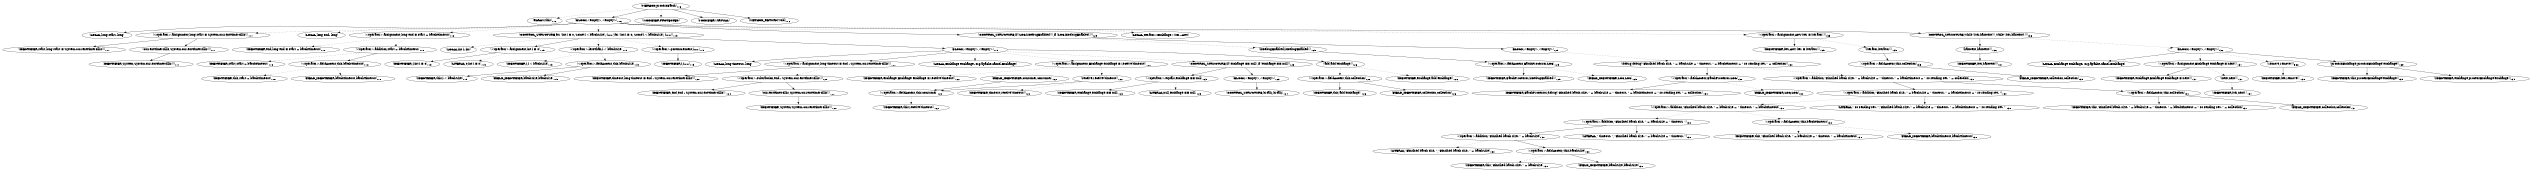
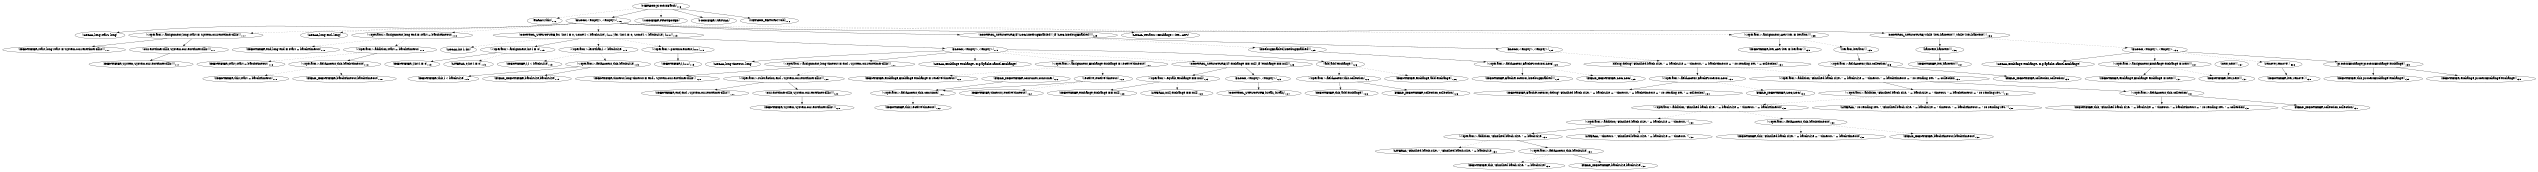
edge "(<operator>.assignment,Exchange exchange = next())" -> "(next,next())": now "(<operator>.assignment,Exchange exchange = next())" -> "(IDENTIFIER,iter,next())"
